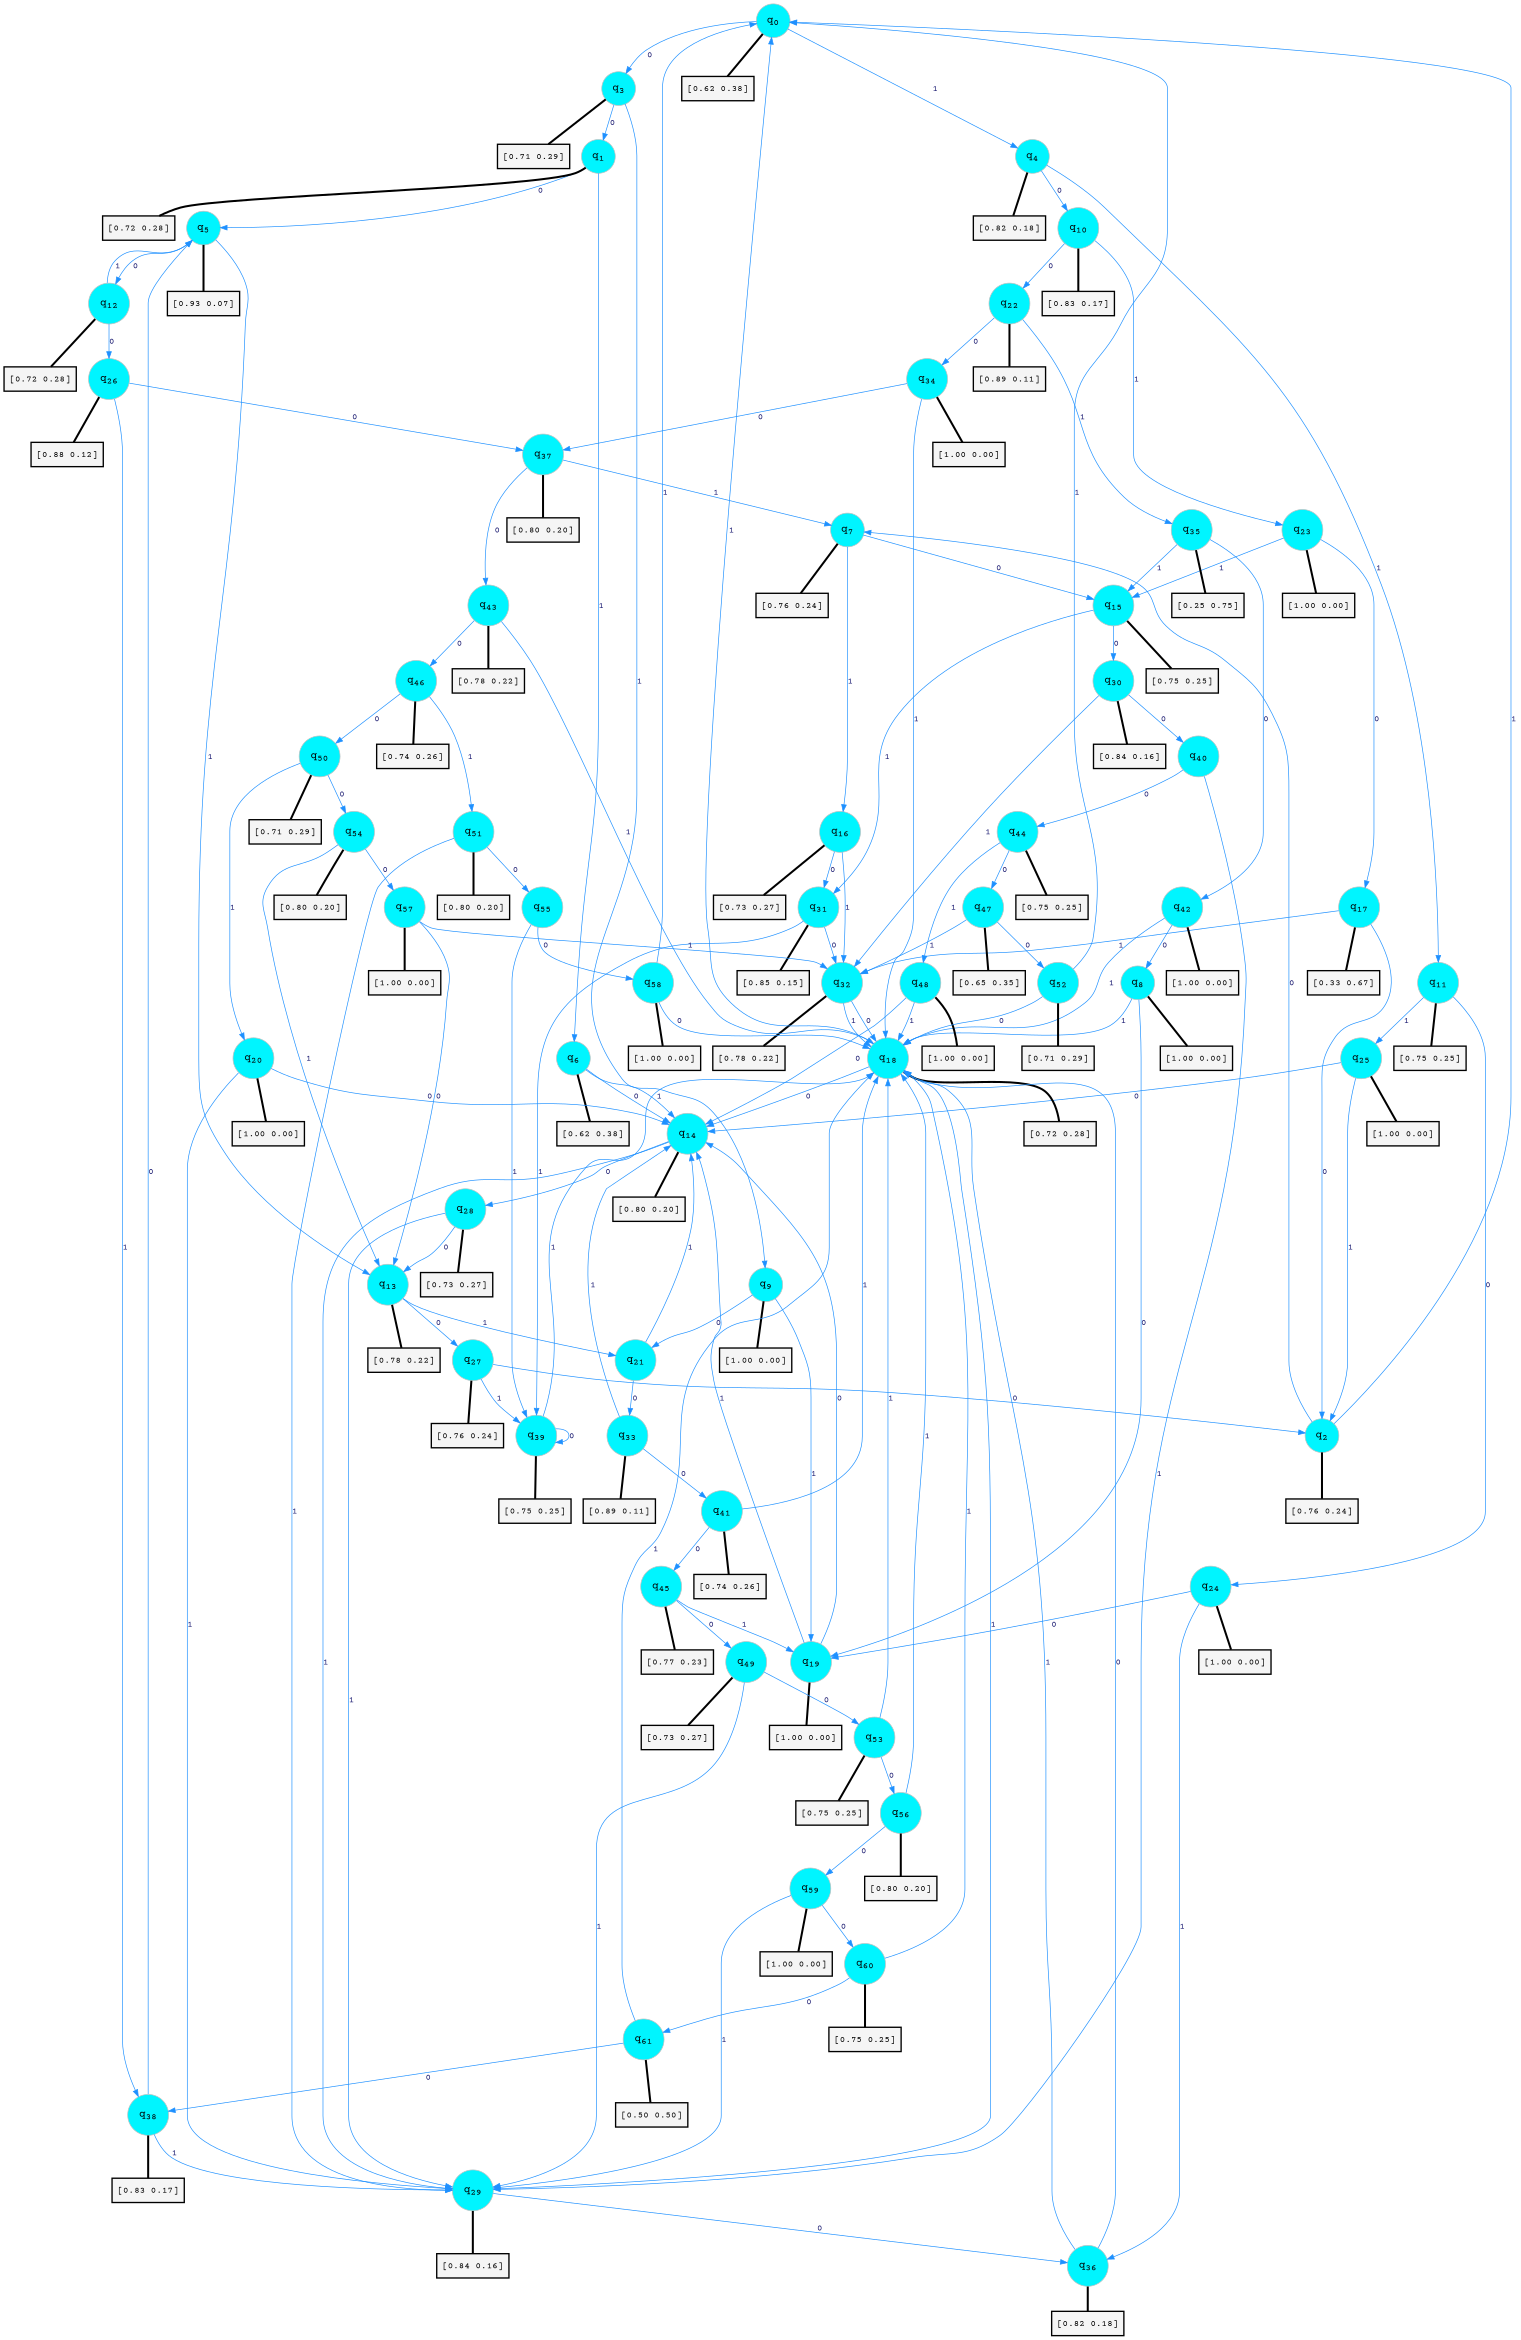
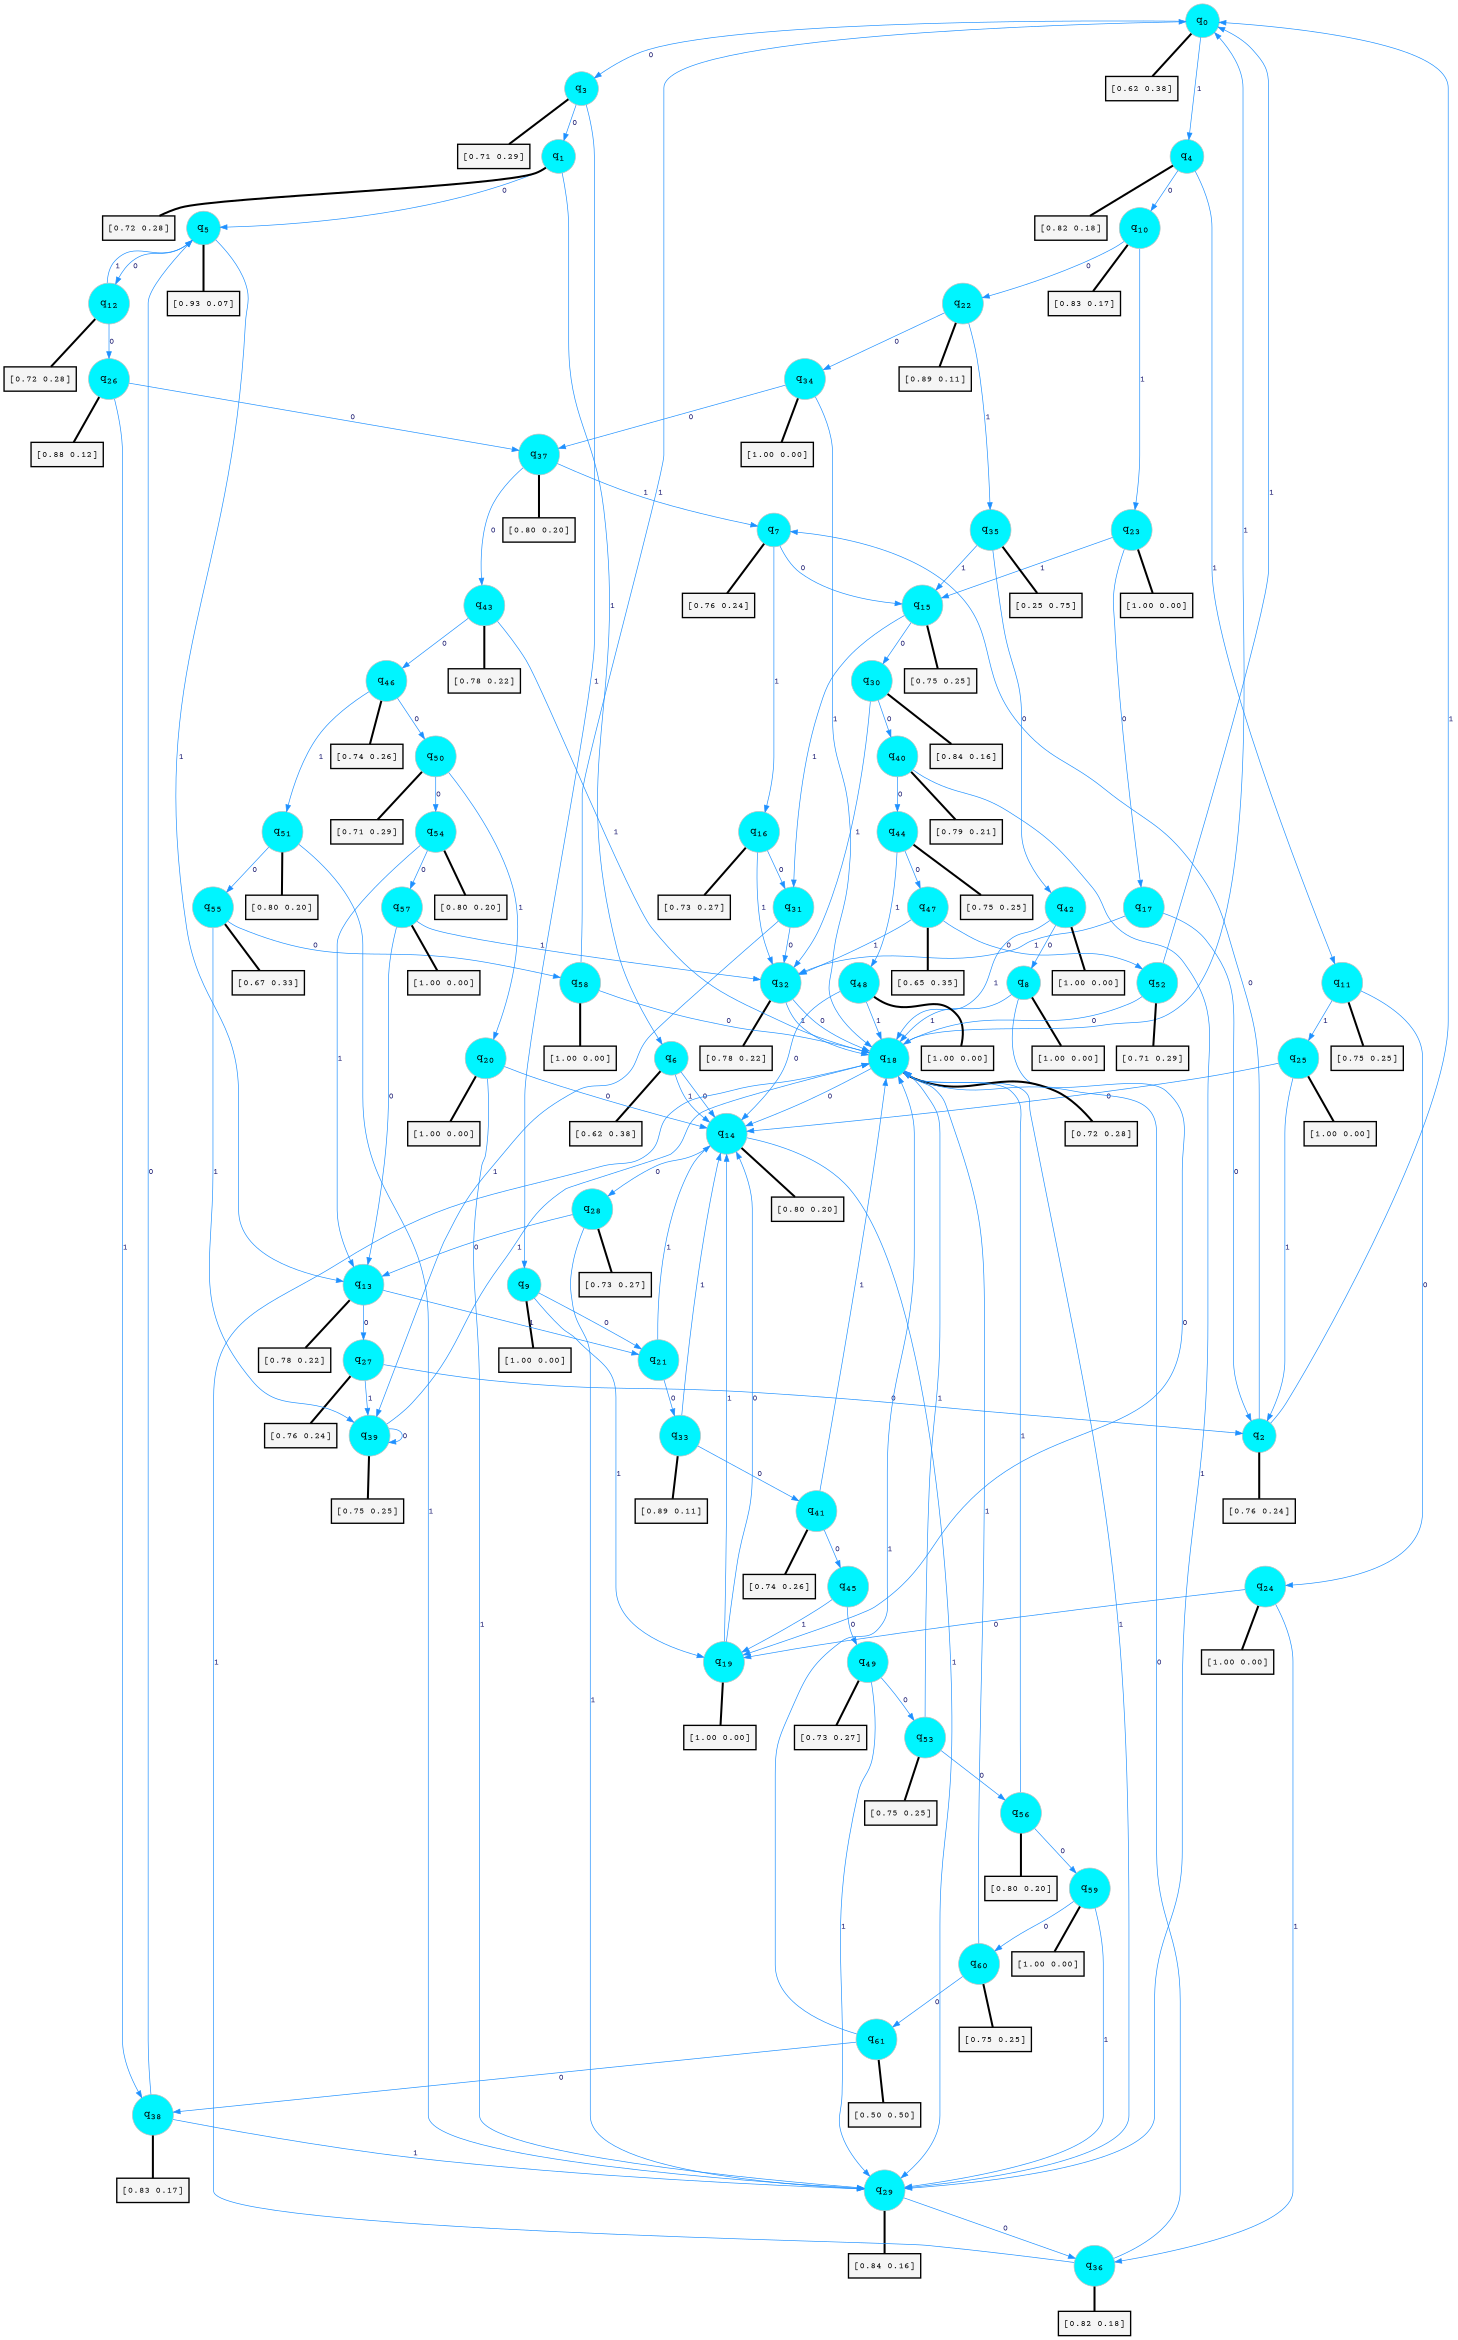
node "[0.79 0.21]": added
node "[0.67 0.33]": added
node "[0.85 0.15]": removed
node "[0.33 0.67]": removed
node "[0.77 0.23]": removed
